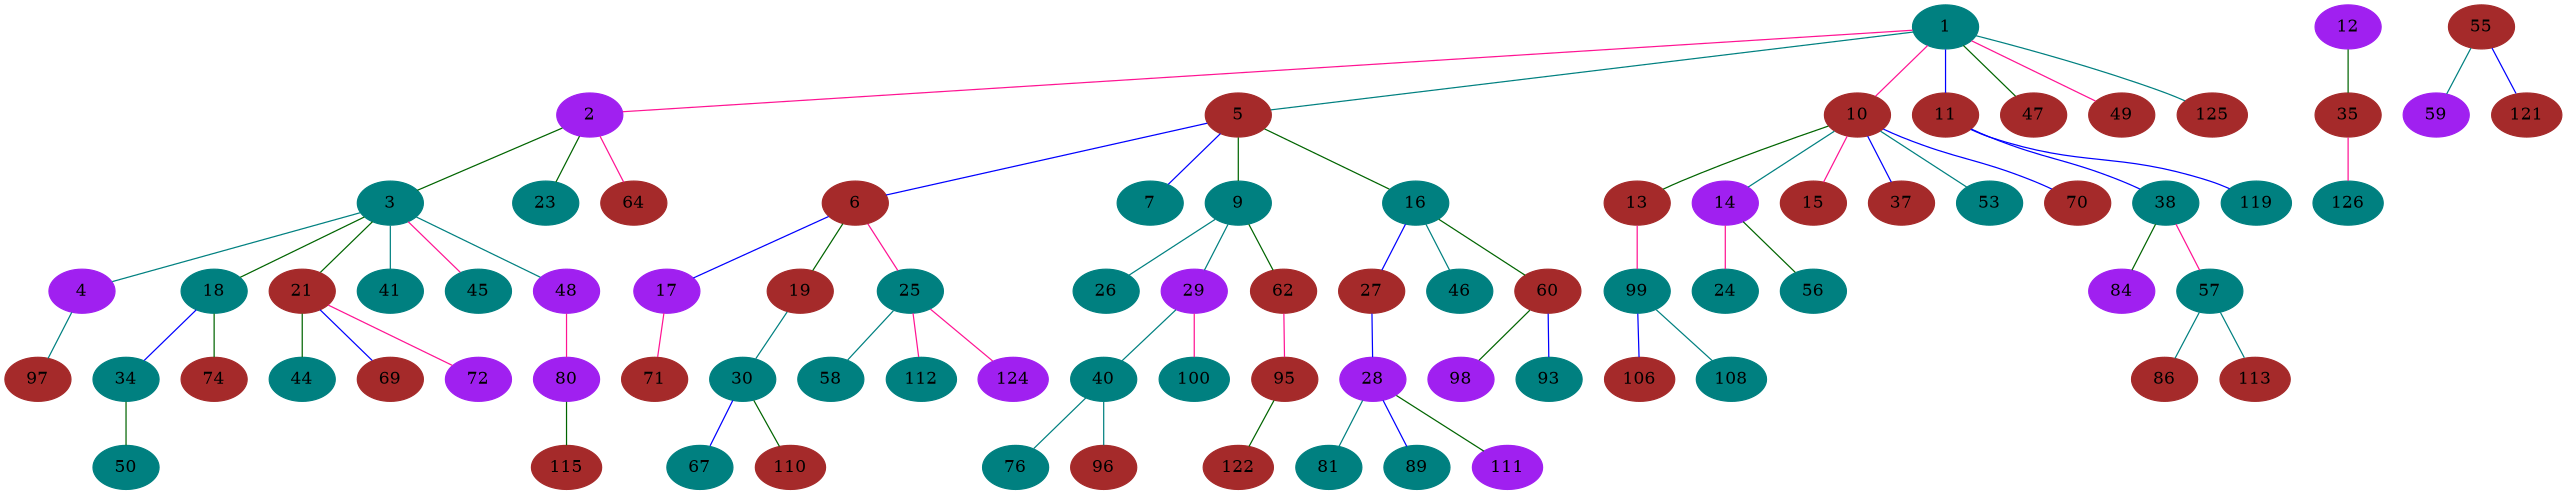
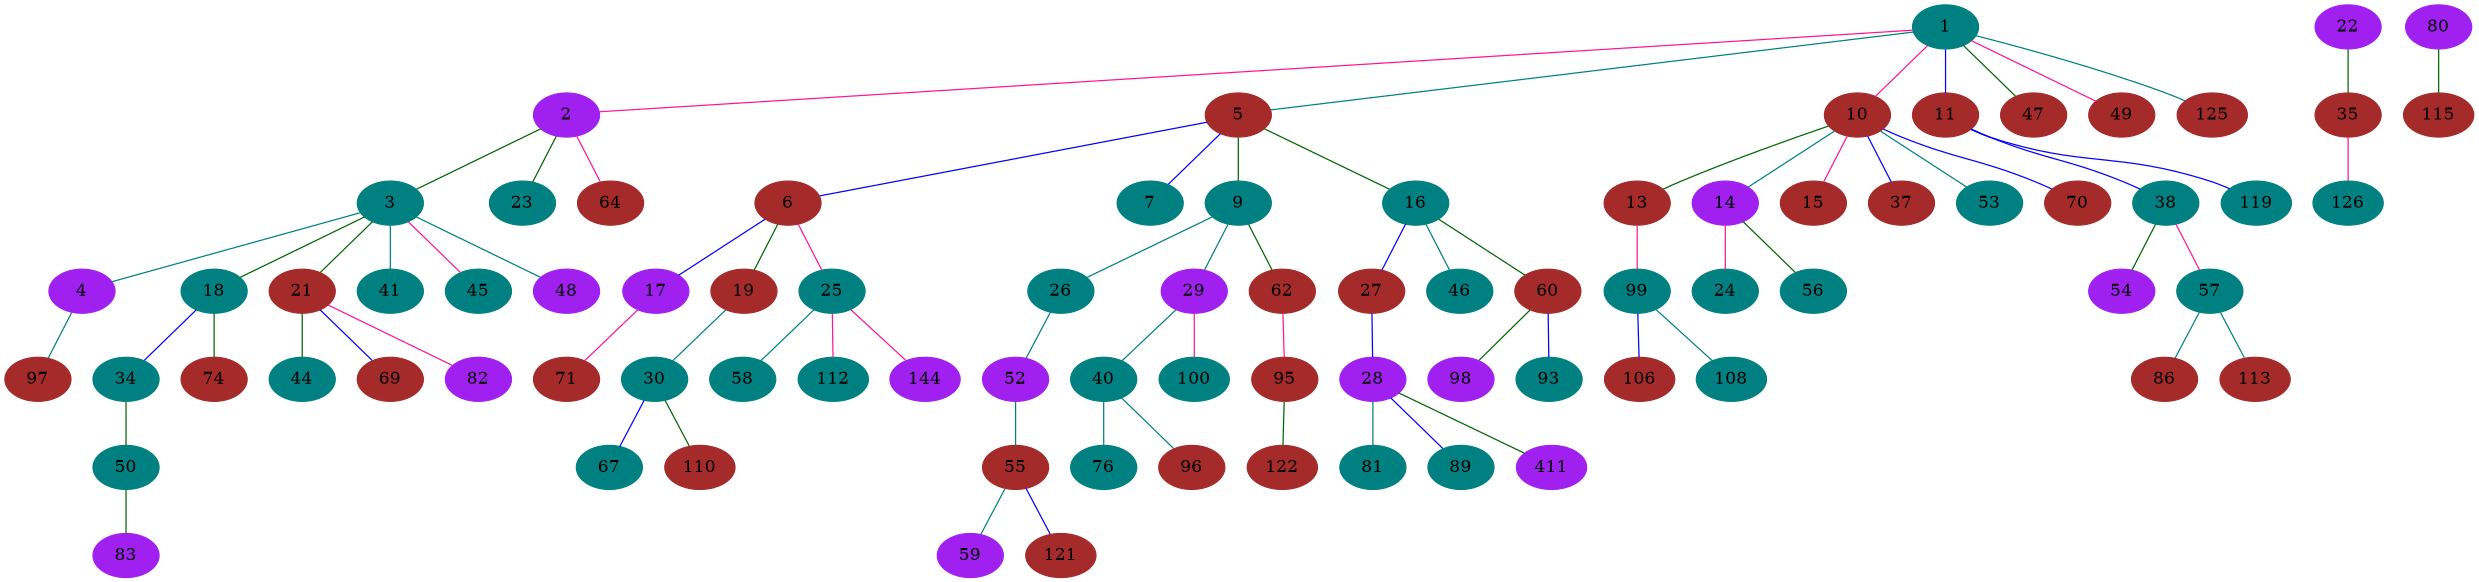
node "12": label "12" -> "22"
node "84": label "84" -> "54"
edge "48" -- "80": removed
node "72": label "72" -> "82"
node "124": label "124" -> "144"
node "52": added
node "111": label "111" -> "411"
node "83": added
